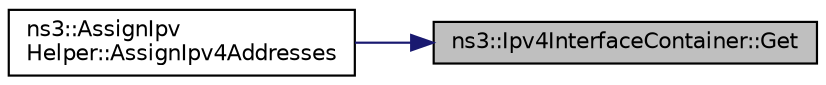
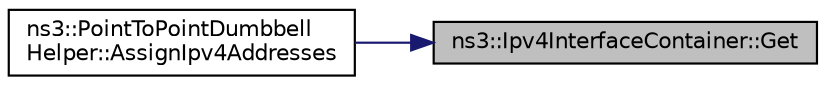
node "ns3::AssignIpv Helper::AssignIpv4Addresses": label "ns3::AssignIpv Helper::AssignIpv4Addresses" -> "ns3::PointToPointDumbbell Helper::AssignIpv4Addresses"
